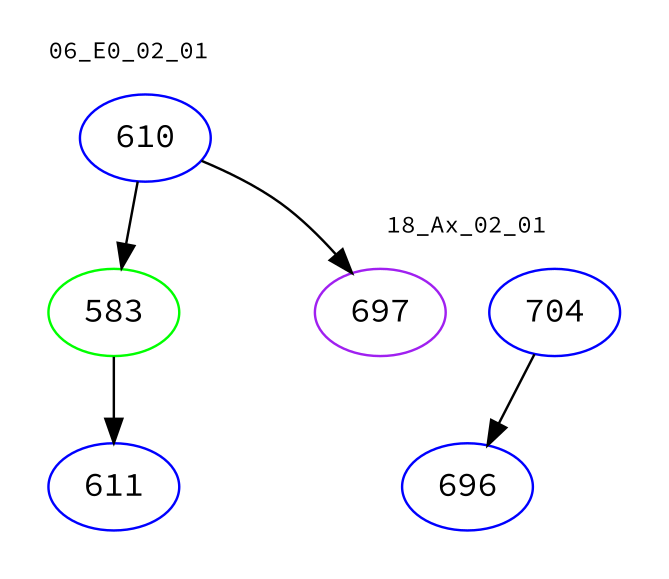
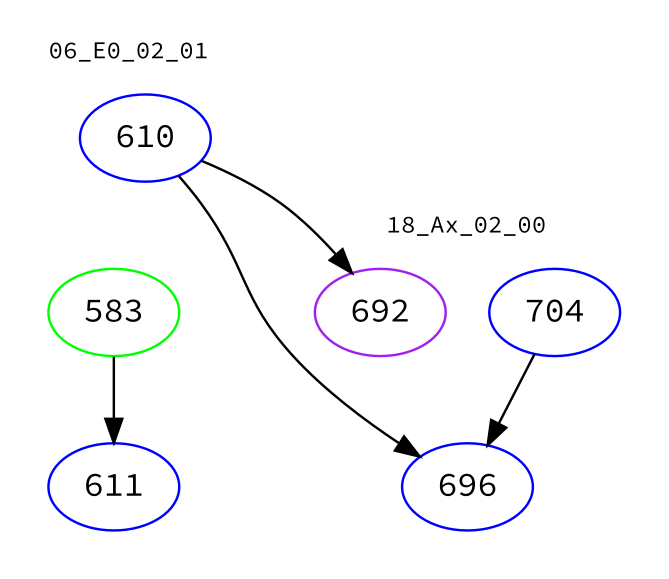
edge "610" -> "583": now "610" -> "696"
cluster "18_Ax_02_01": label "18_Ax_02_01" -> "18_Ax_02_00"
node "697": label "697" -> "692"
